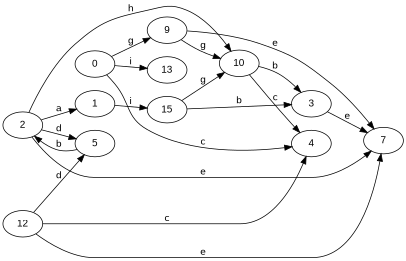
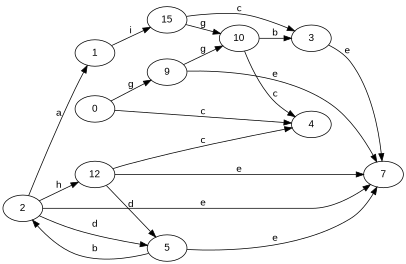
edge "2" -> "10": now "2" -> "12"
node "13": removed
edge "15" -> "3": label "b" -> "c"
edge "5" -> "7": added, label "e"
